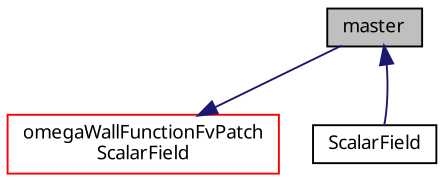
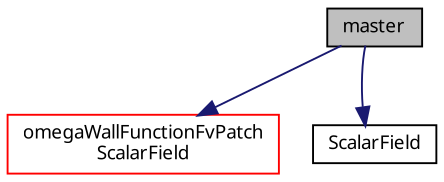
edge "ScalarField" -> "master": reversed
